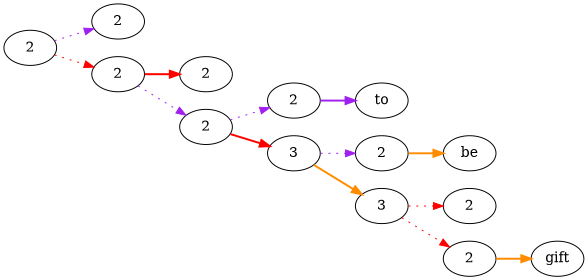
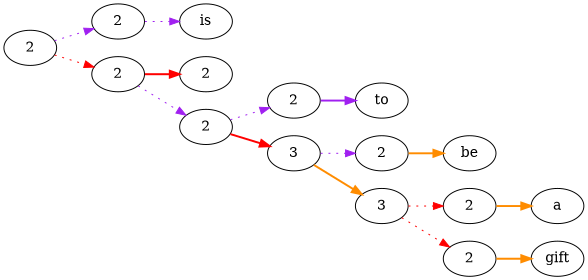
node "is": added
node "a": added
